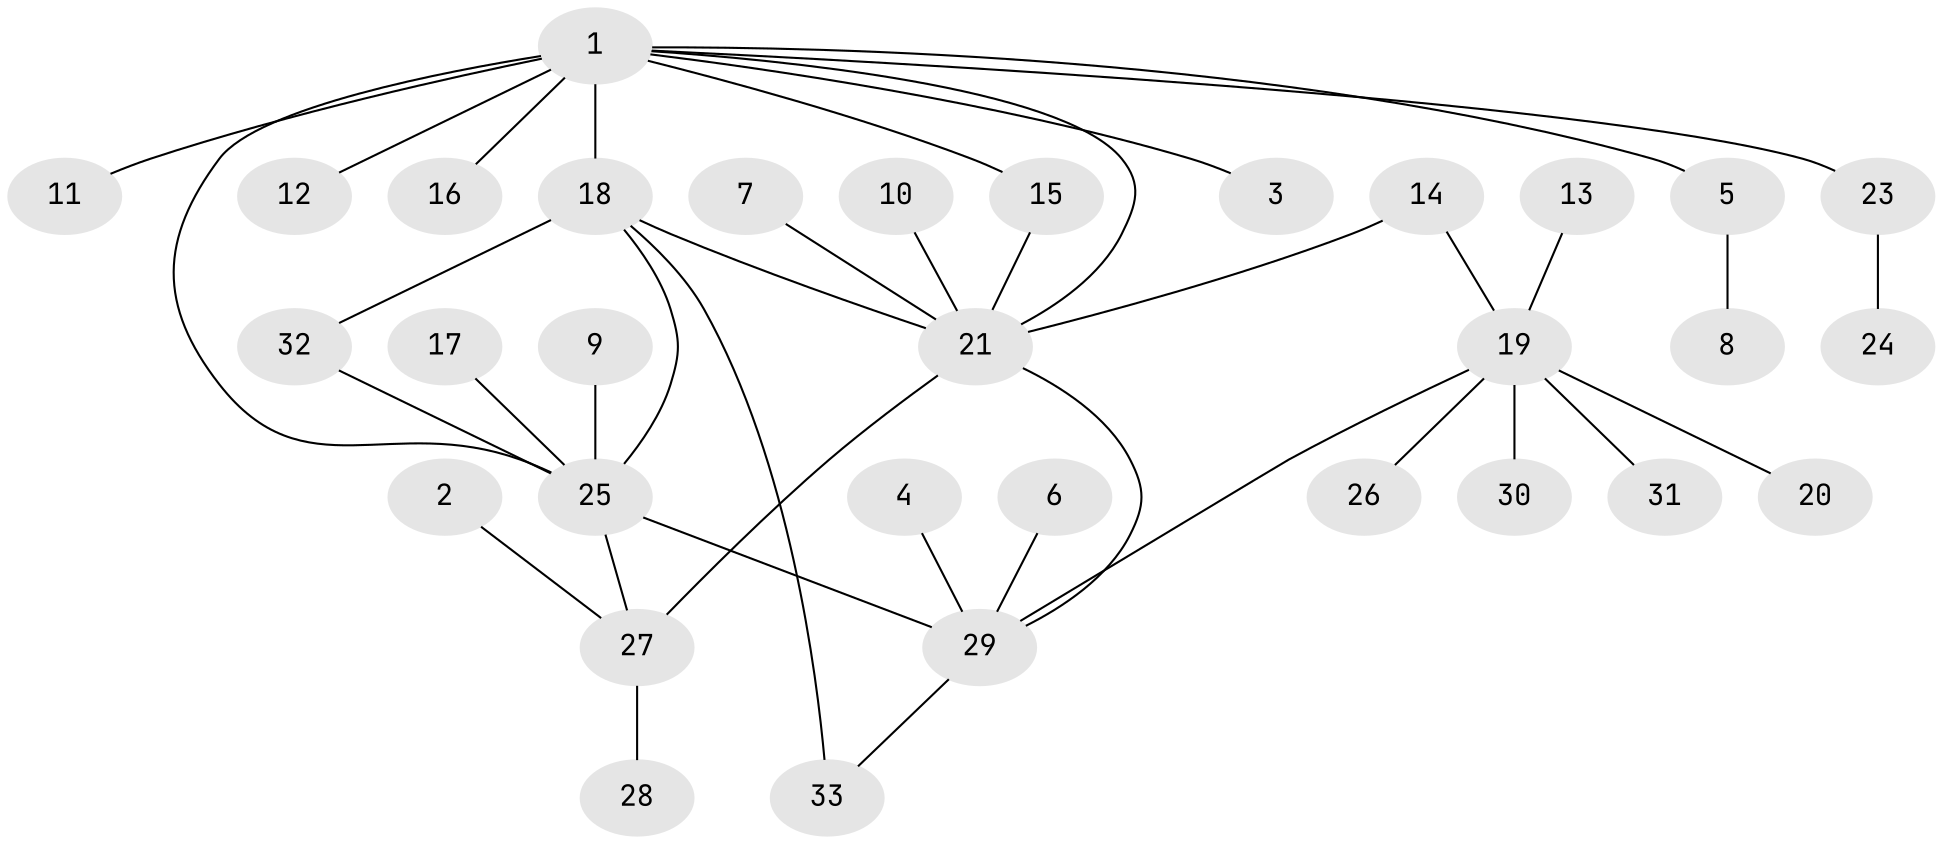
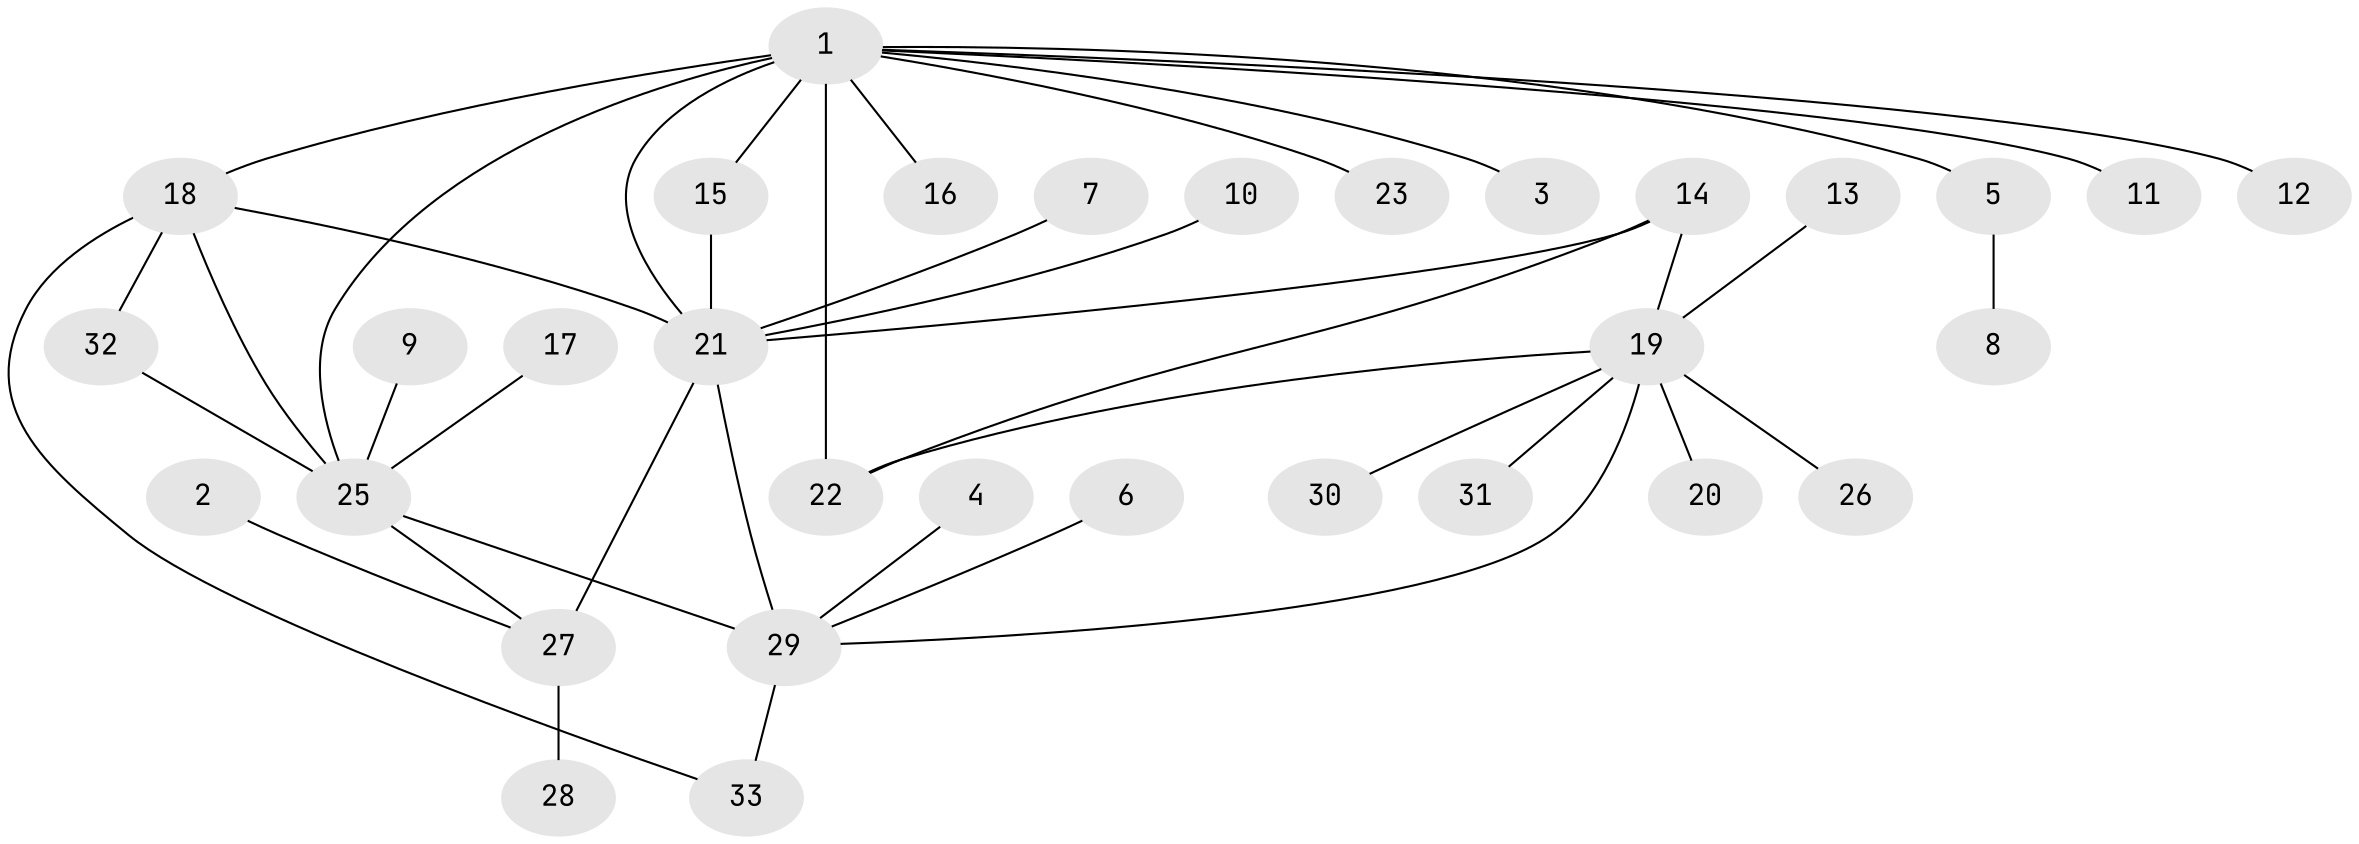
node "24": removed
node "22": added
